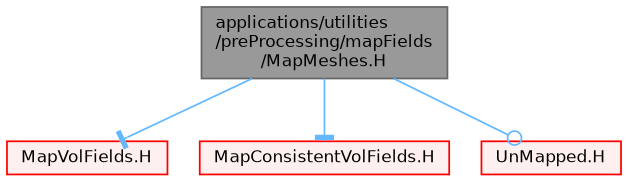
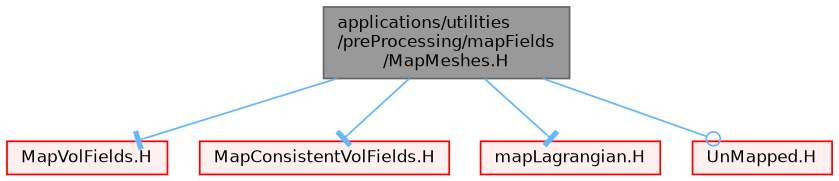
node "mapLagrangian.H": added
